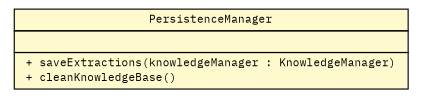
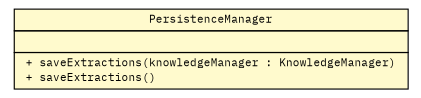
node "PersistenceManager": text "+ cleanKnowledgeBase()" -> "+ saveExtractions()"
